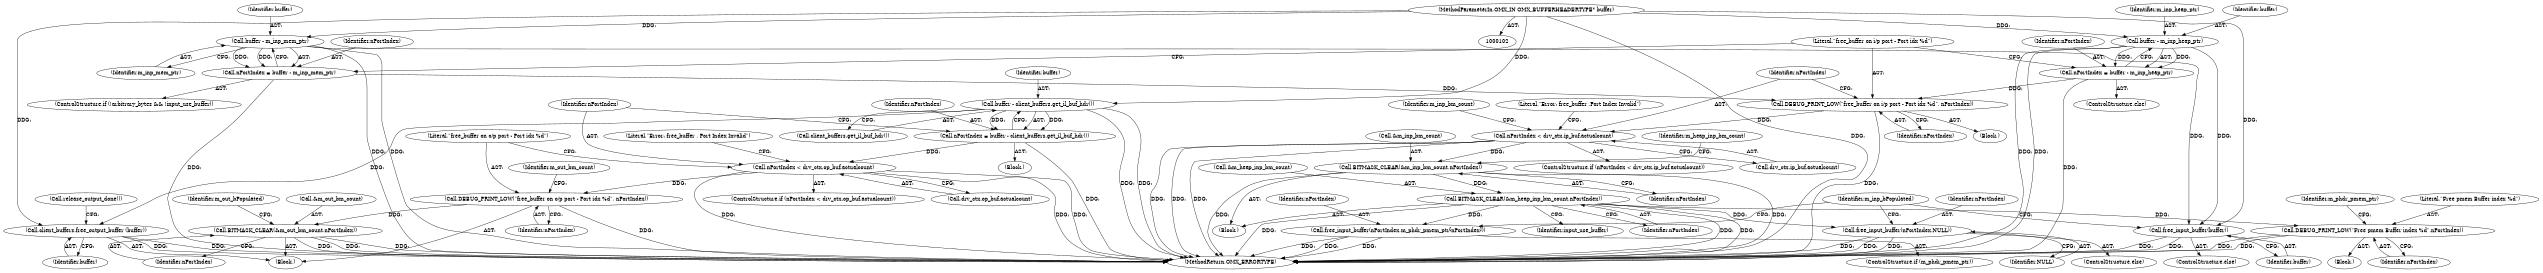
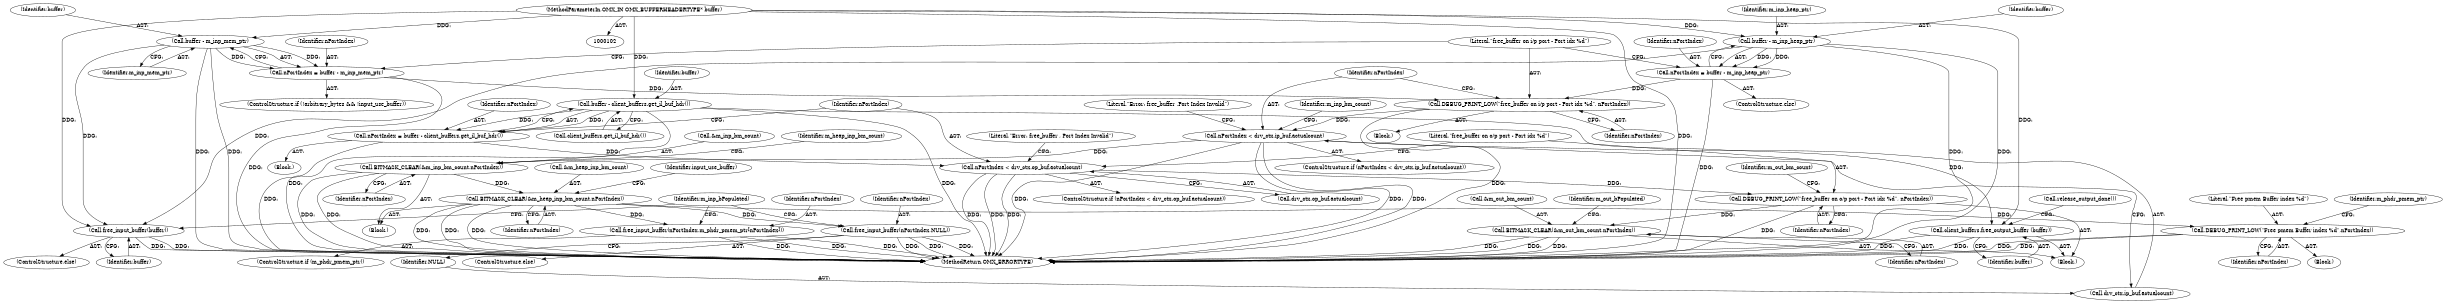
edge "(Call,BITMASK_CLEAR(&m_heap_inp_bm_count,nPortIndex))" -> "(Identifier,input_use_buffer)": reversed
edge "(Identifier,NULL)" -> "(Call,free_input_buffer(nPortIndex,NULL))": now "(Identifier,NULL)" -> "(Call,drv_ctx.ip_buf.actualcount)"
